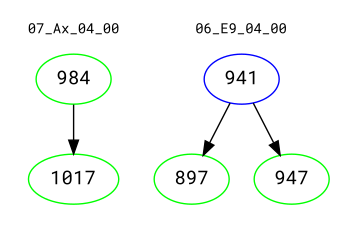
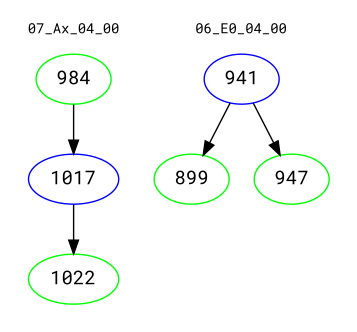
cluster "06_E9_04_00": label "06_E9_04_00" -> "06_E0_04_00"
node "1017": color green -> blue
node "897": label "897" -> "899"
node "1022": added
